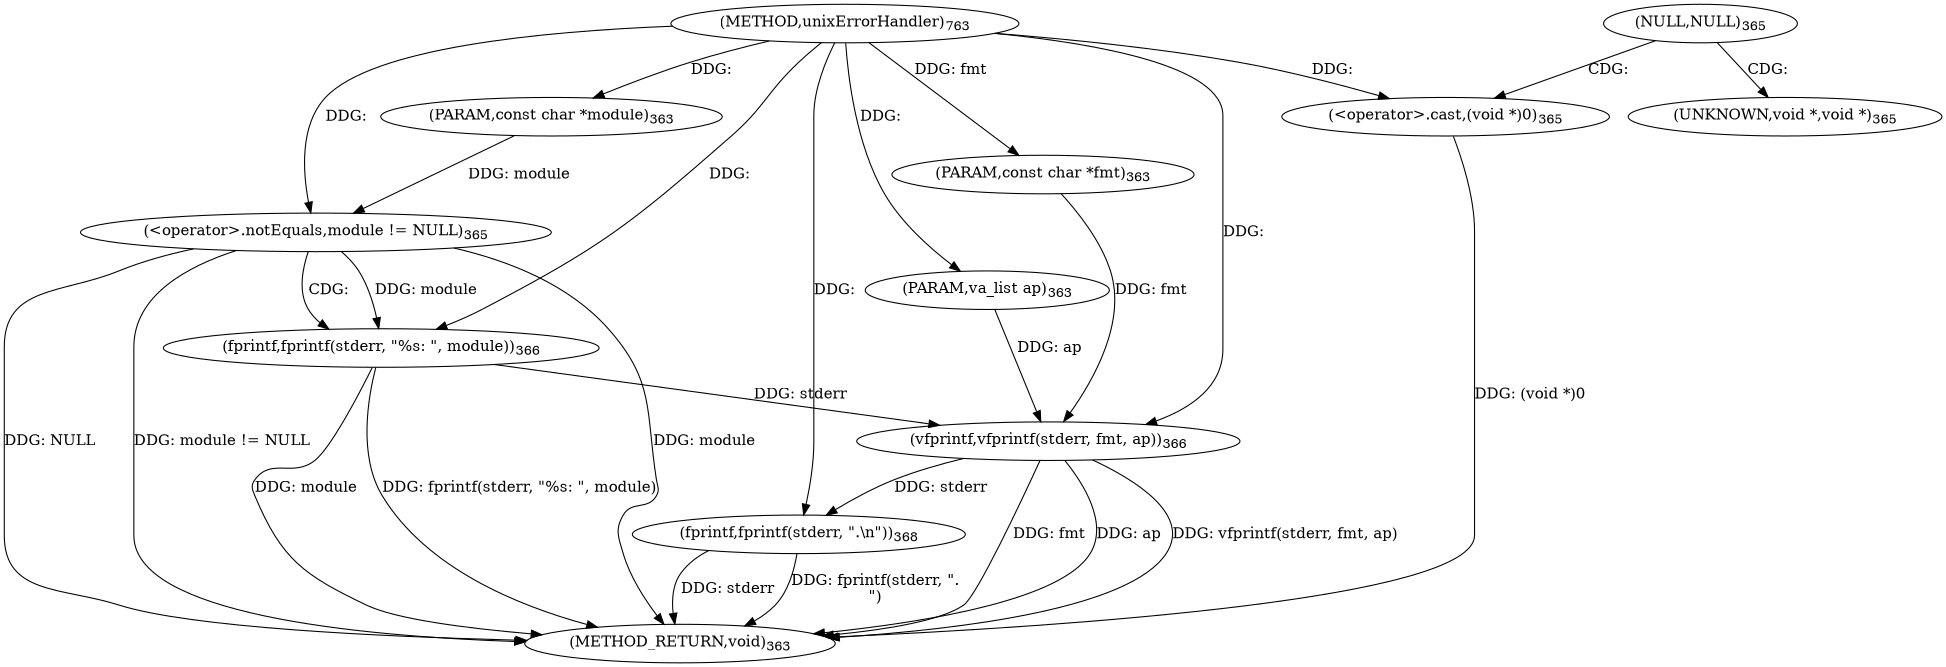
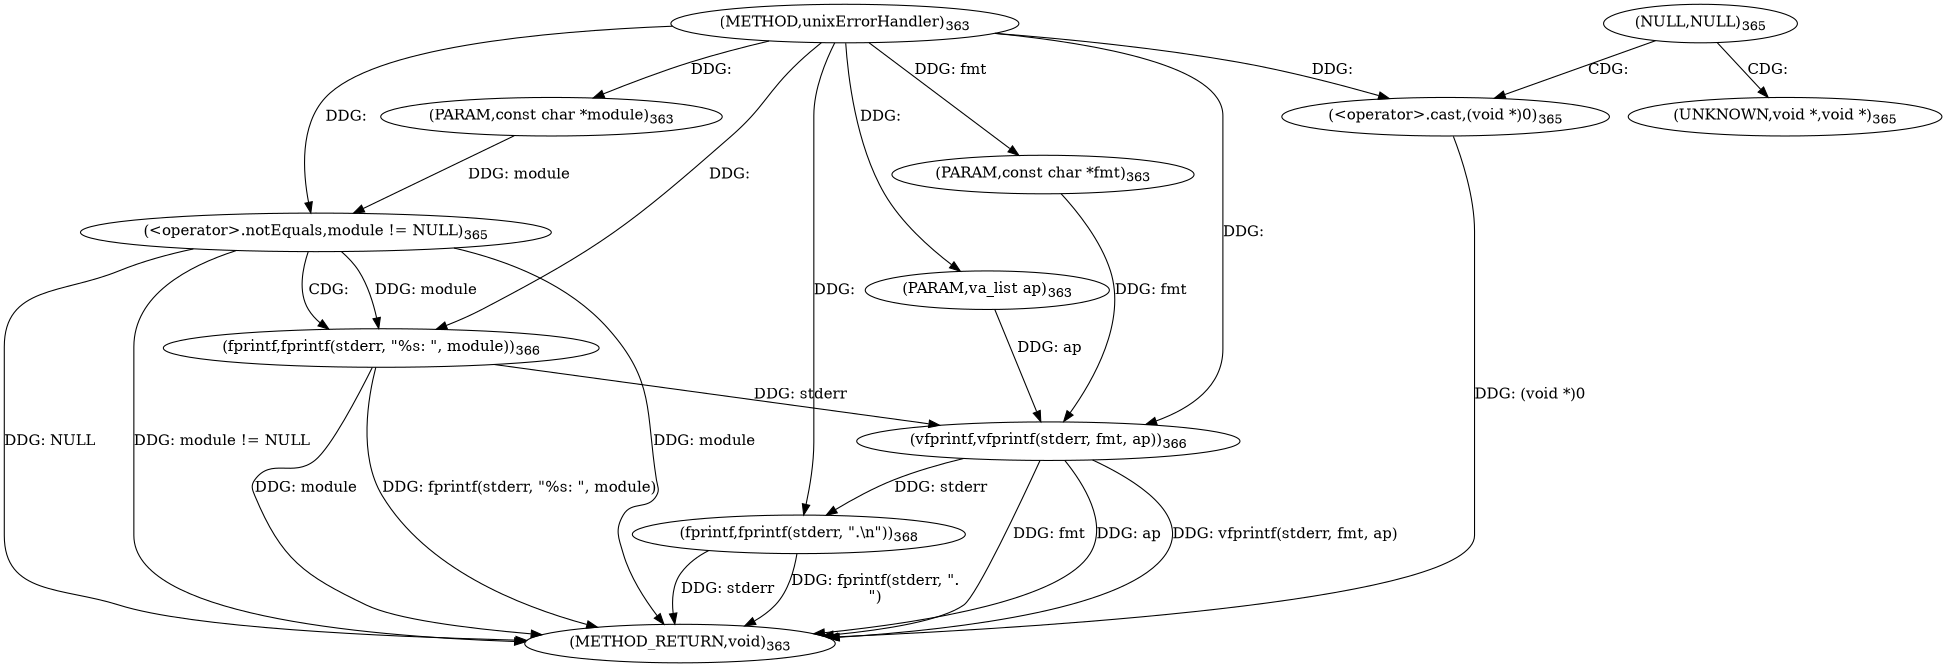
node "(METHOD,unixErrorHandler)": text "763" -> "363"
